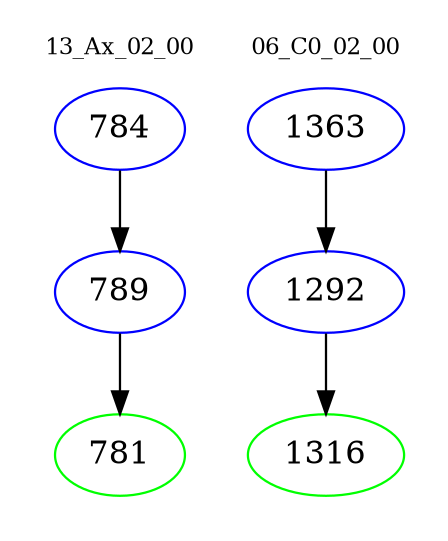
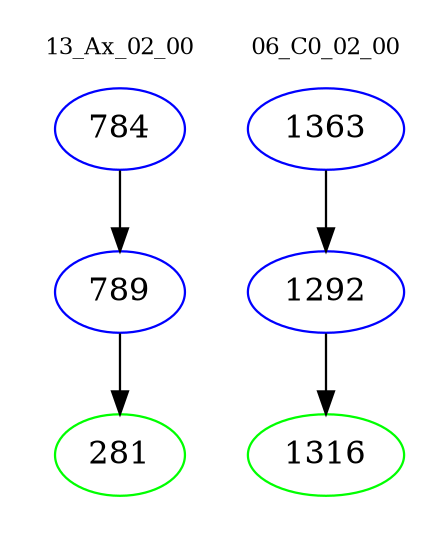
node "781": label "781" -> "281"
